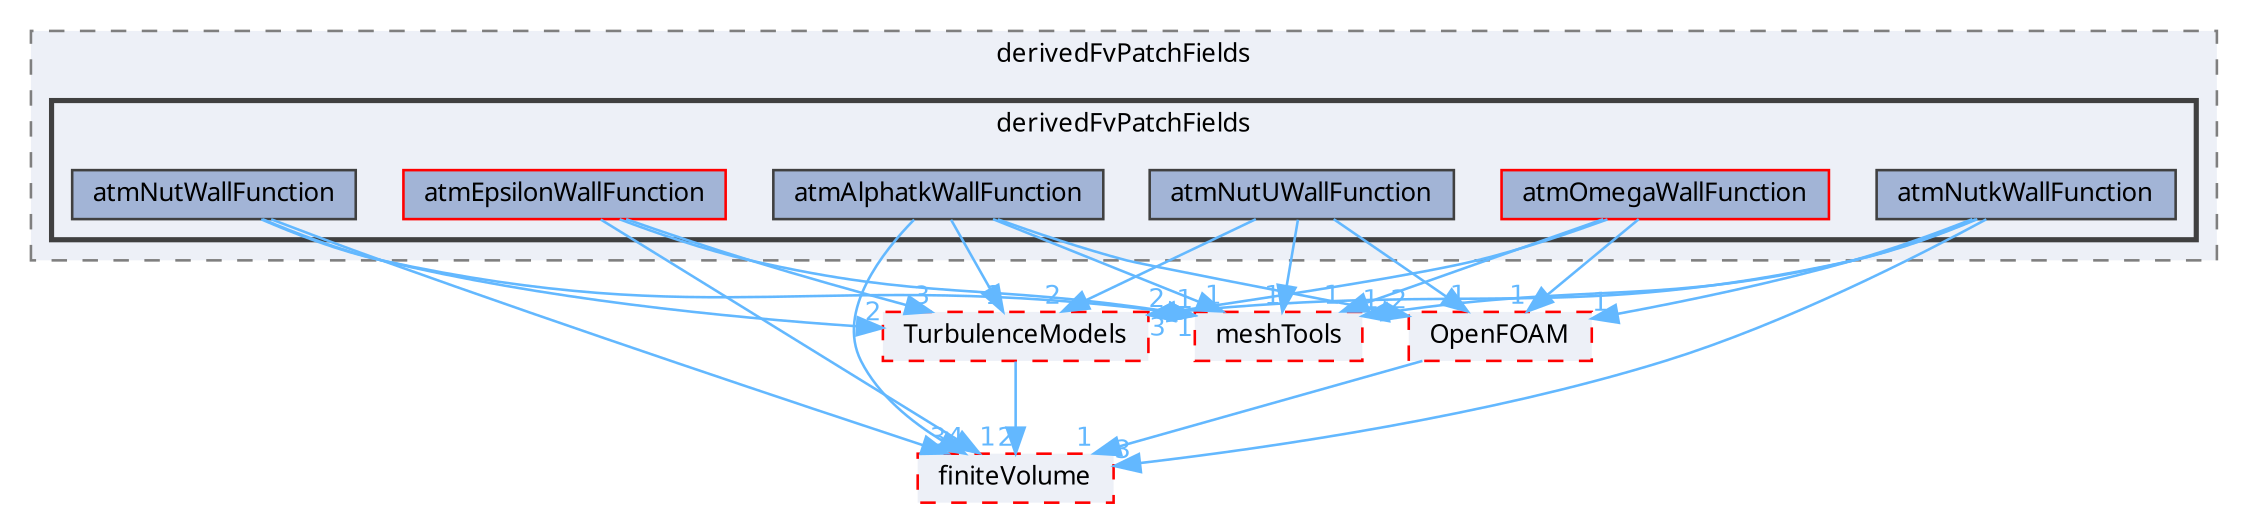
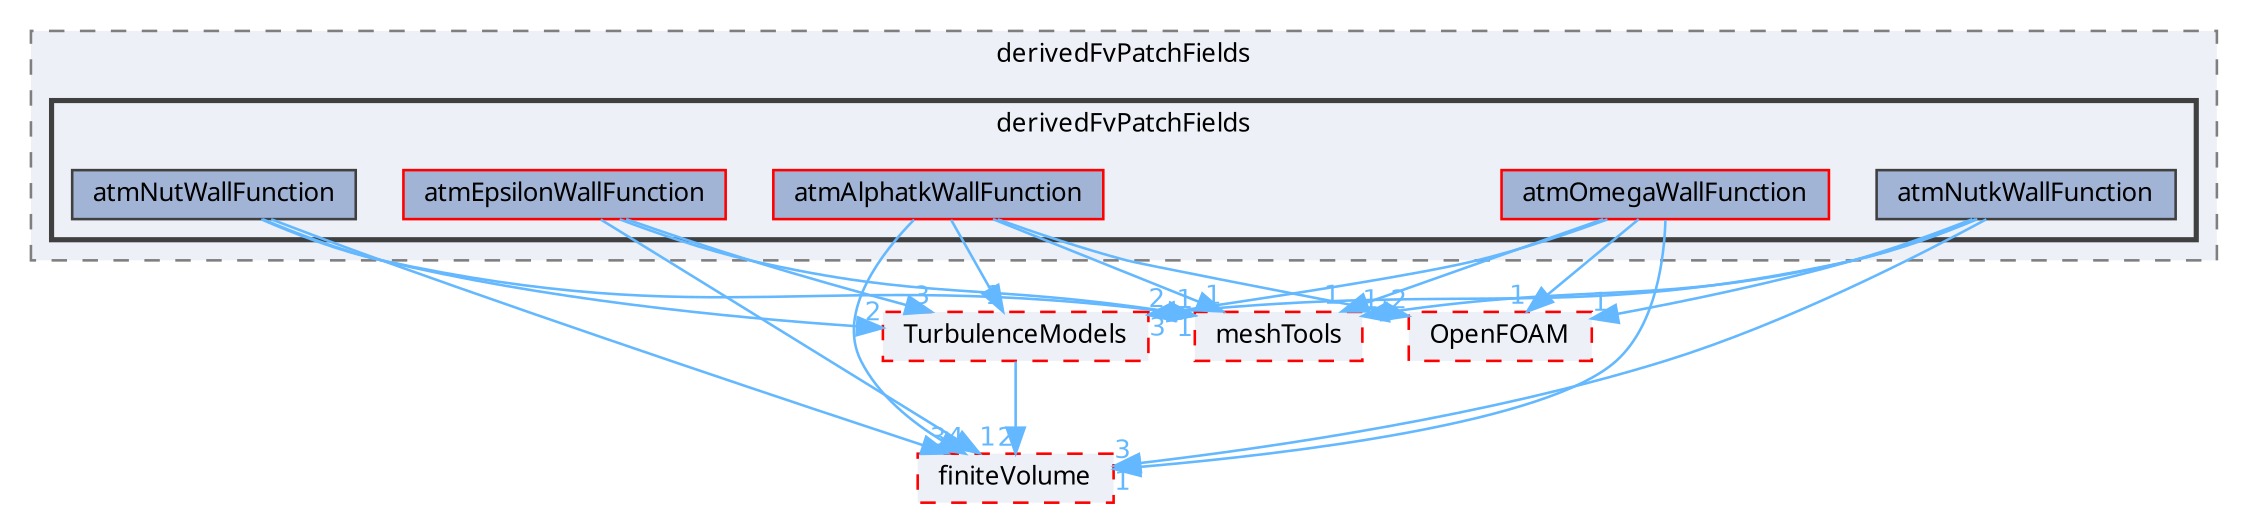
node "atmAlphatkWallFunction": color grey25 -> red
node "atmNutUWallFunction": removed
edge "OpenFOAM" -> "finiteVolume": now "atmOmegaWallFunction" -> "finiteVolume"
